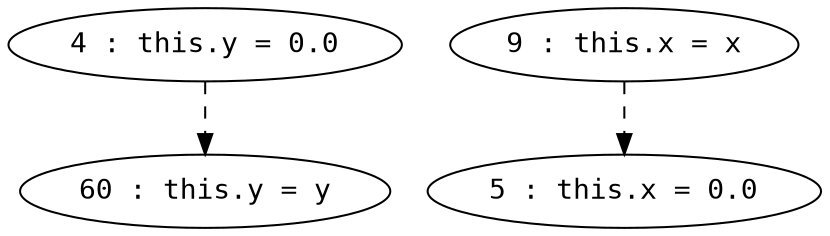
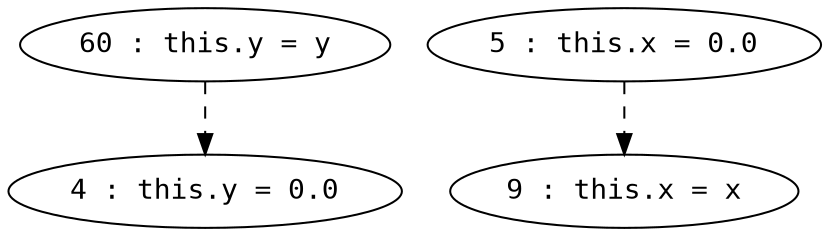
edge "4 : this.y = 0.0" -> "60 : this.y = y": reversed
edge "9 : this.x = x" -> "5 : this.x = 0.0": reversed
